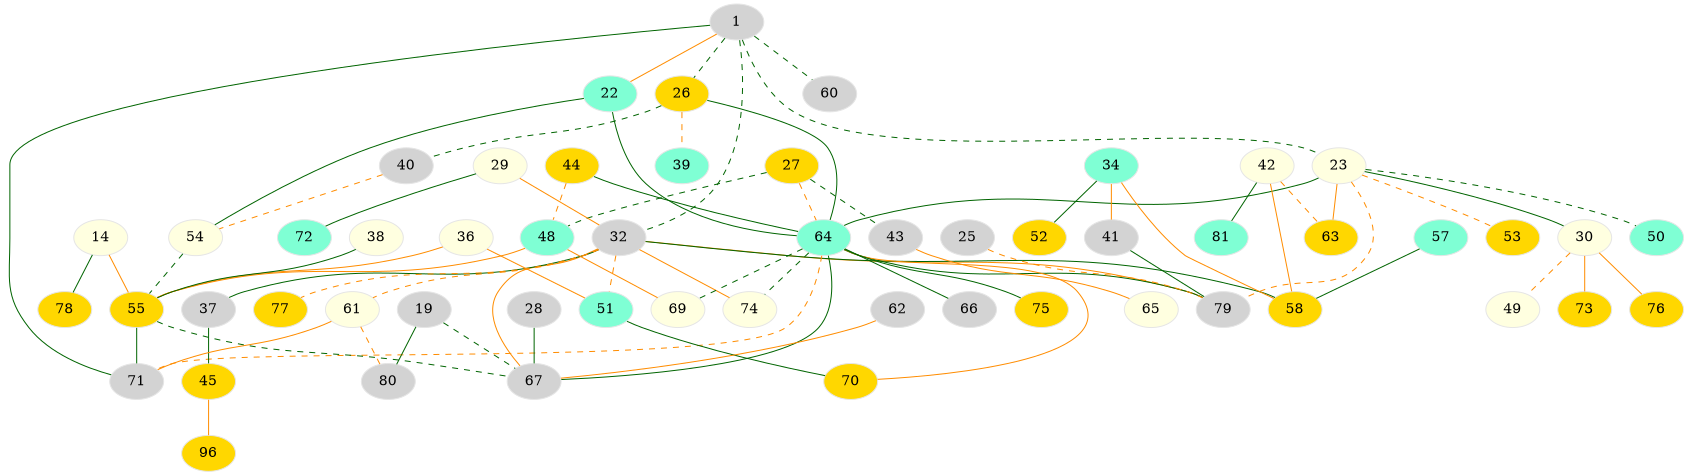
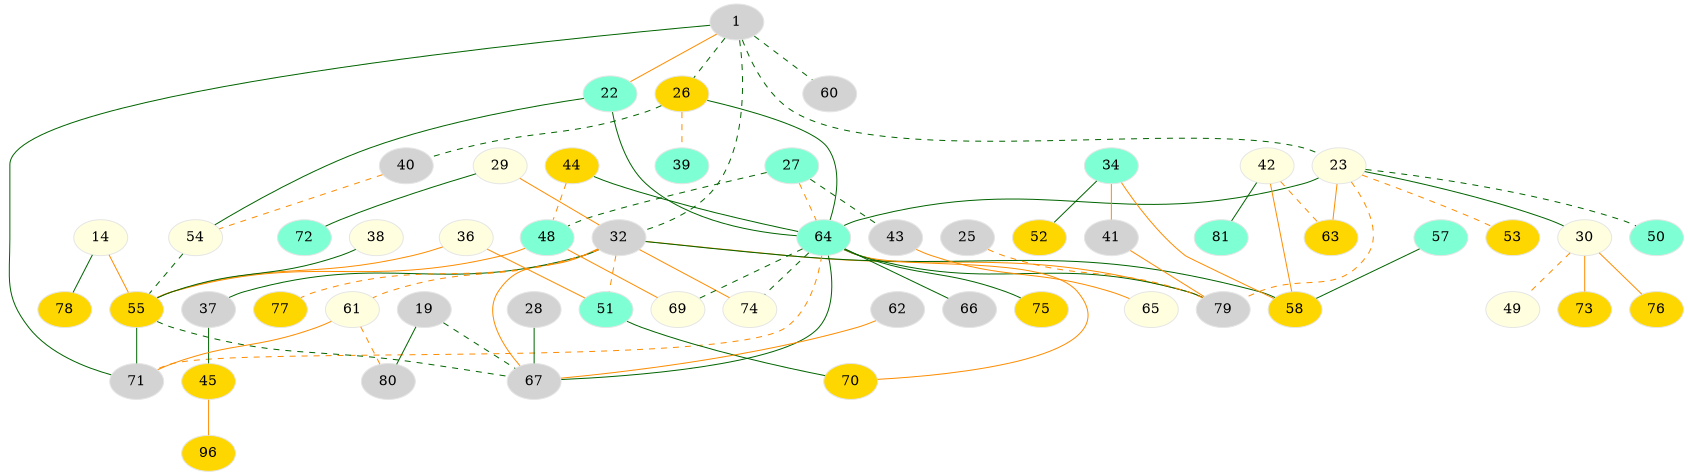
node "27": fillcolor gold -> aquamarine
edge "41" -- "79": color darkgreen -> darkorange
